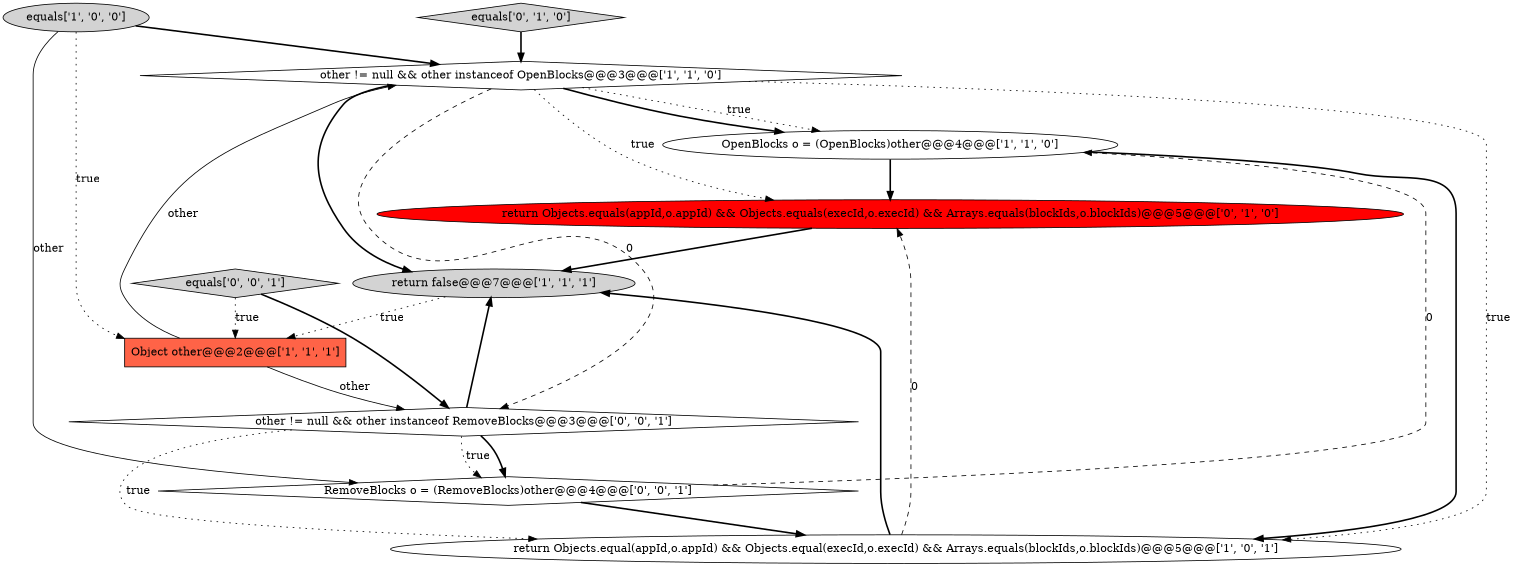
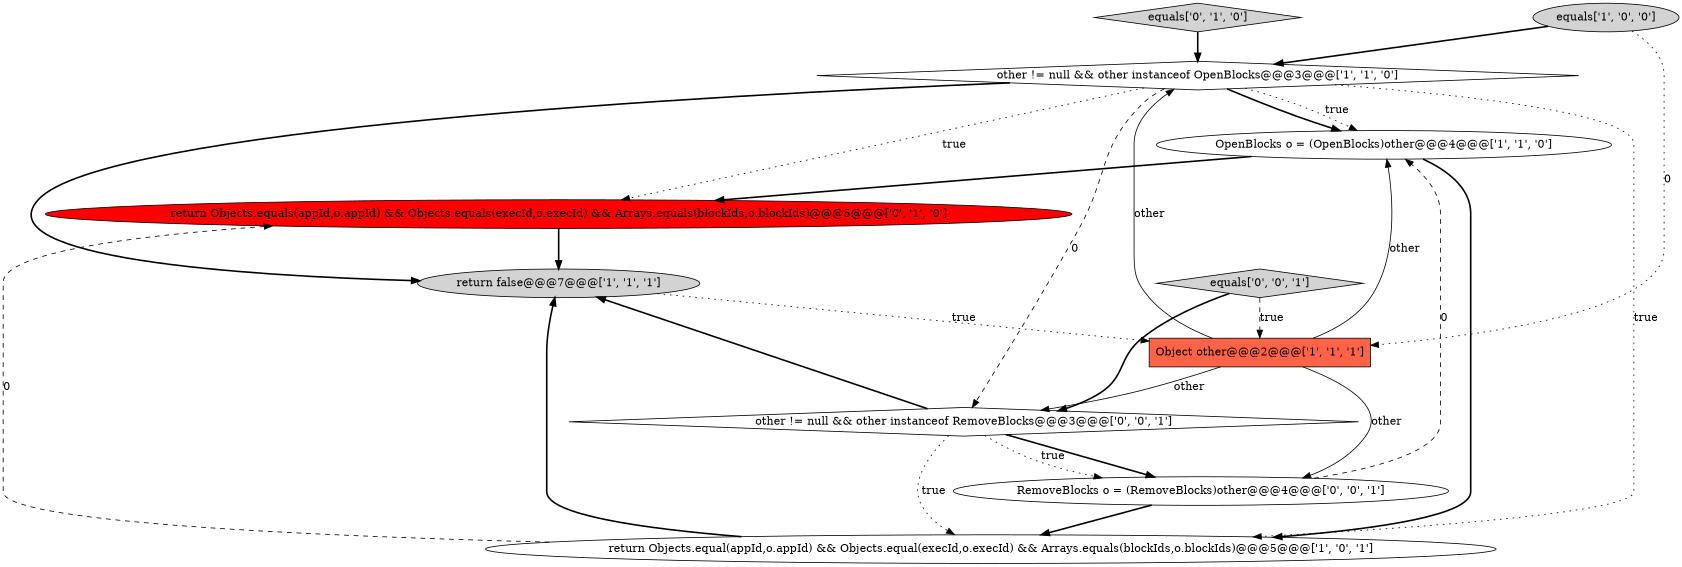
edge "equals['1', '0', '0']" -> "Object other@@@2@@@['1', '1', '1']": label "true" -> "0"
edge "Object other@@@2@@@['1', '1', '1']" -> "OpenBlocks o = (OpenBlocks)other@@@4@@@['1', '1', '0']": added, label "other"
edge "equals['0', '0', '1']" -> "Object other@@@2@@@['1', '1', '1']": style dotted -> dashed
edge "equals['1', '0', '0']" -> "RemoveBlocks o = (RemoveBlocks)other@@@4@@@['0', '0', '1']": now "Object other@@@2@@@['1', '1', '1']" -> "RemoveBlocks o = (RemoveBlocks)other@@@4@@@['0', '0', '1']"
node "RemoveBlocks o = (RemoveBlocks)other@@@4@@@['0', '0', '1']": shape diamond -> ellipse
